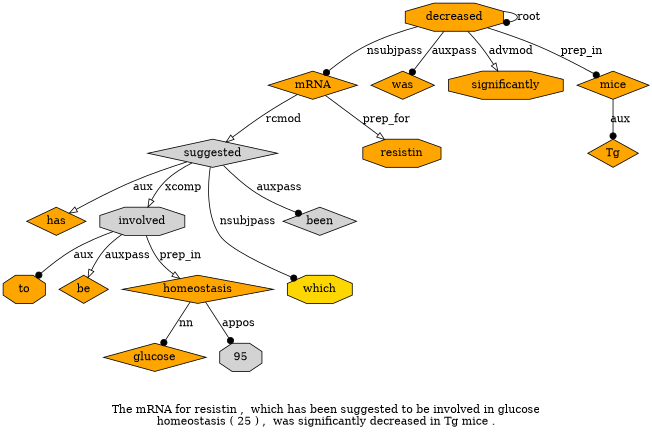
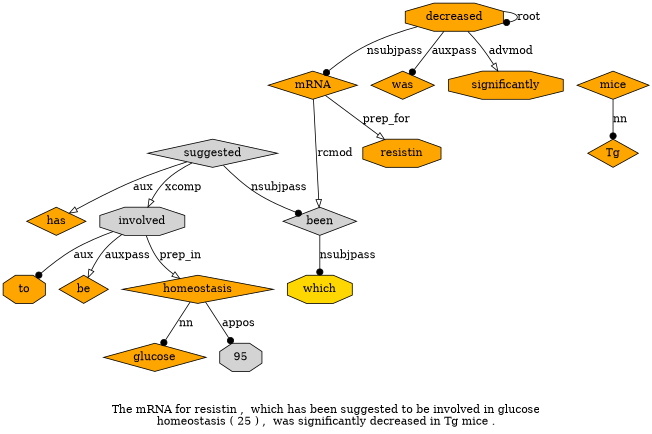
edge "decreased" -> "mice": removed, label "prep_in"
edge "mRNA" -> "suggested": now "mRNA" -> "been"
edge "mice" -> "Tg": label "aux" -> "nn"
edge "suggested" -> "been": label "auxpass" -> "nsubjpass"
edge "suggested" -> "which": now "been" -> "which"
